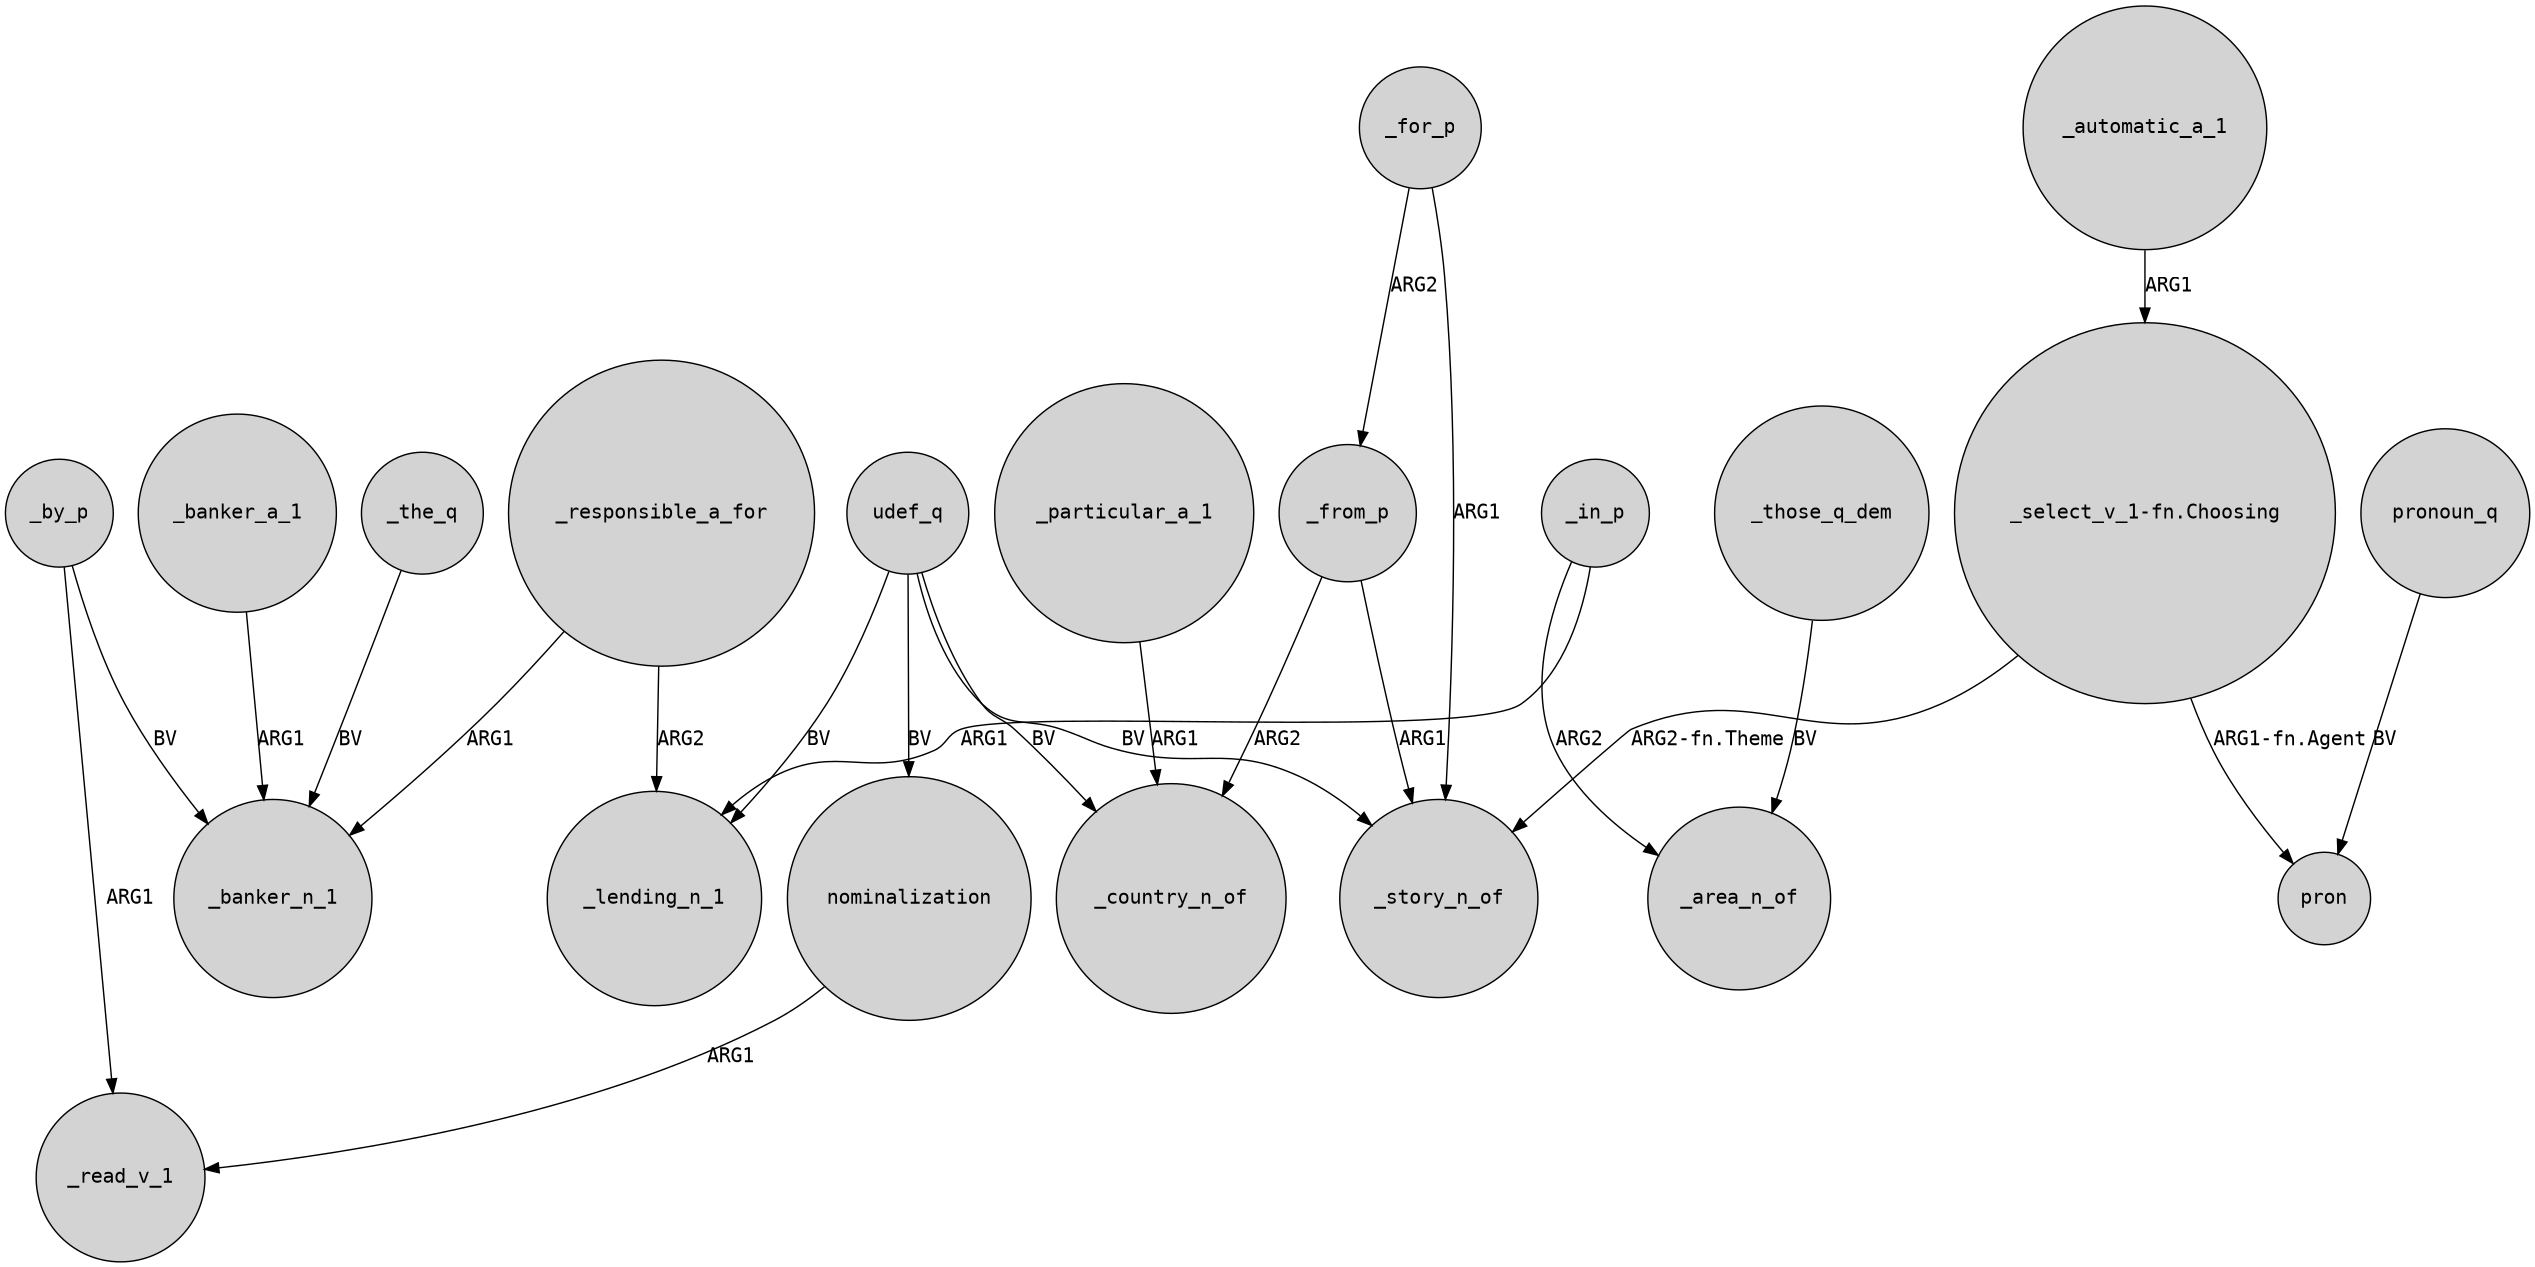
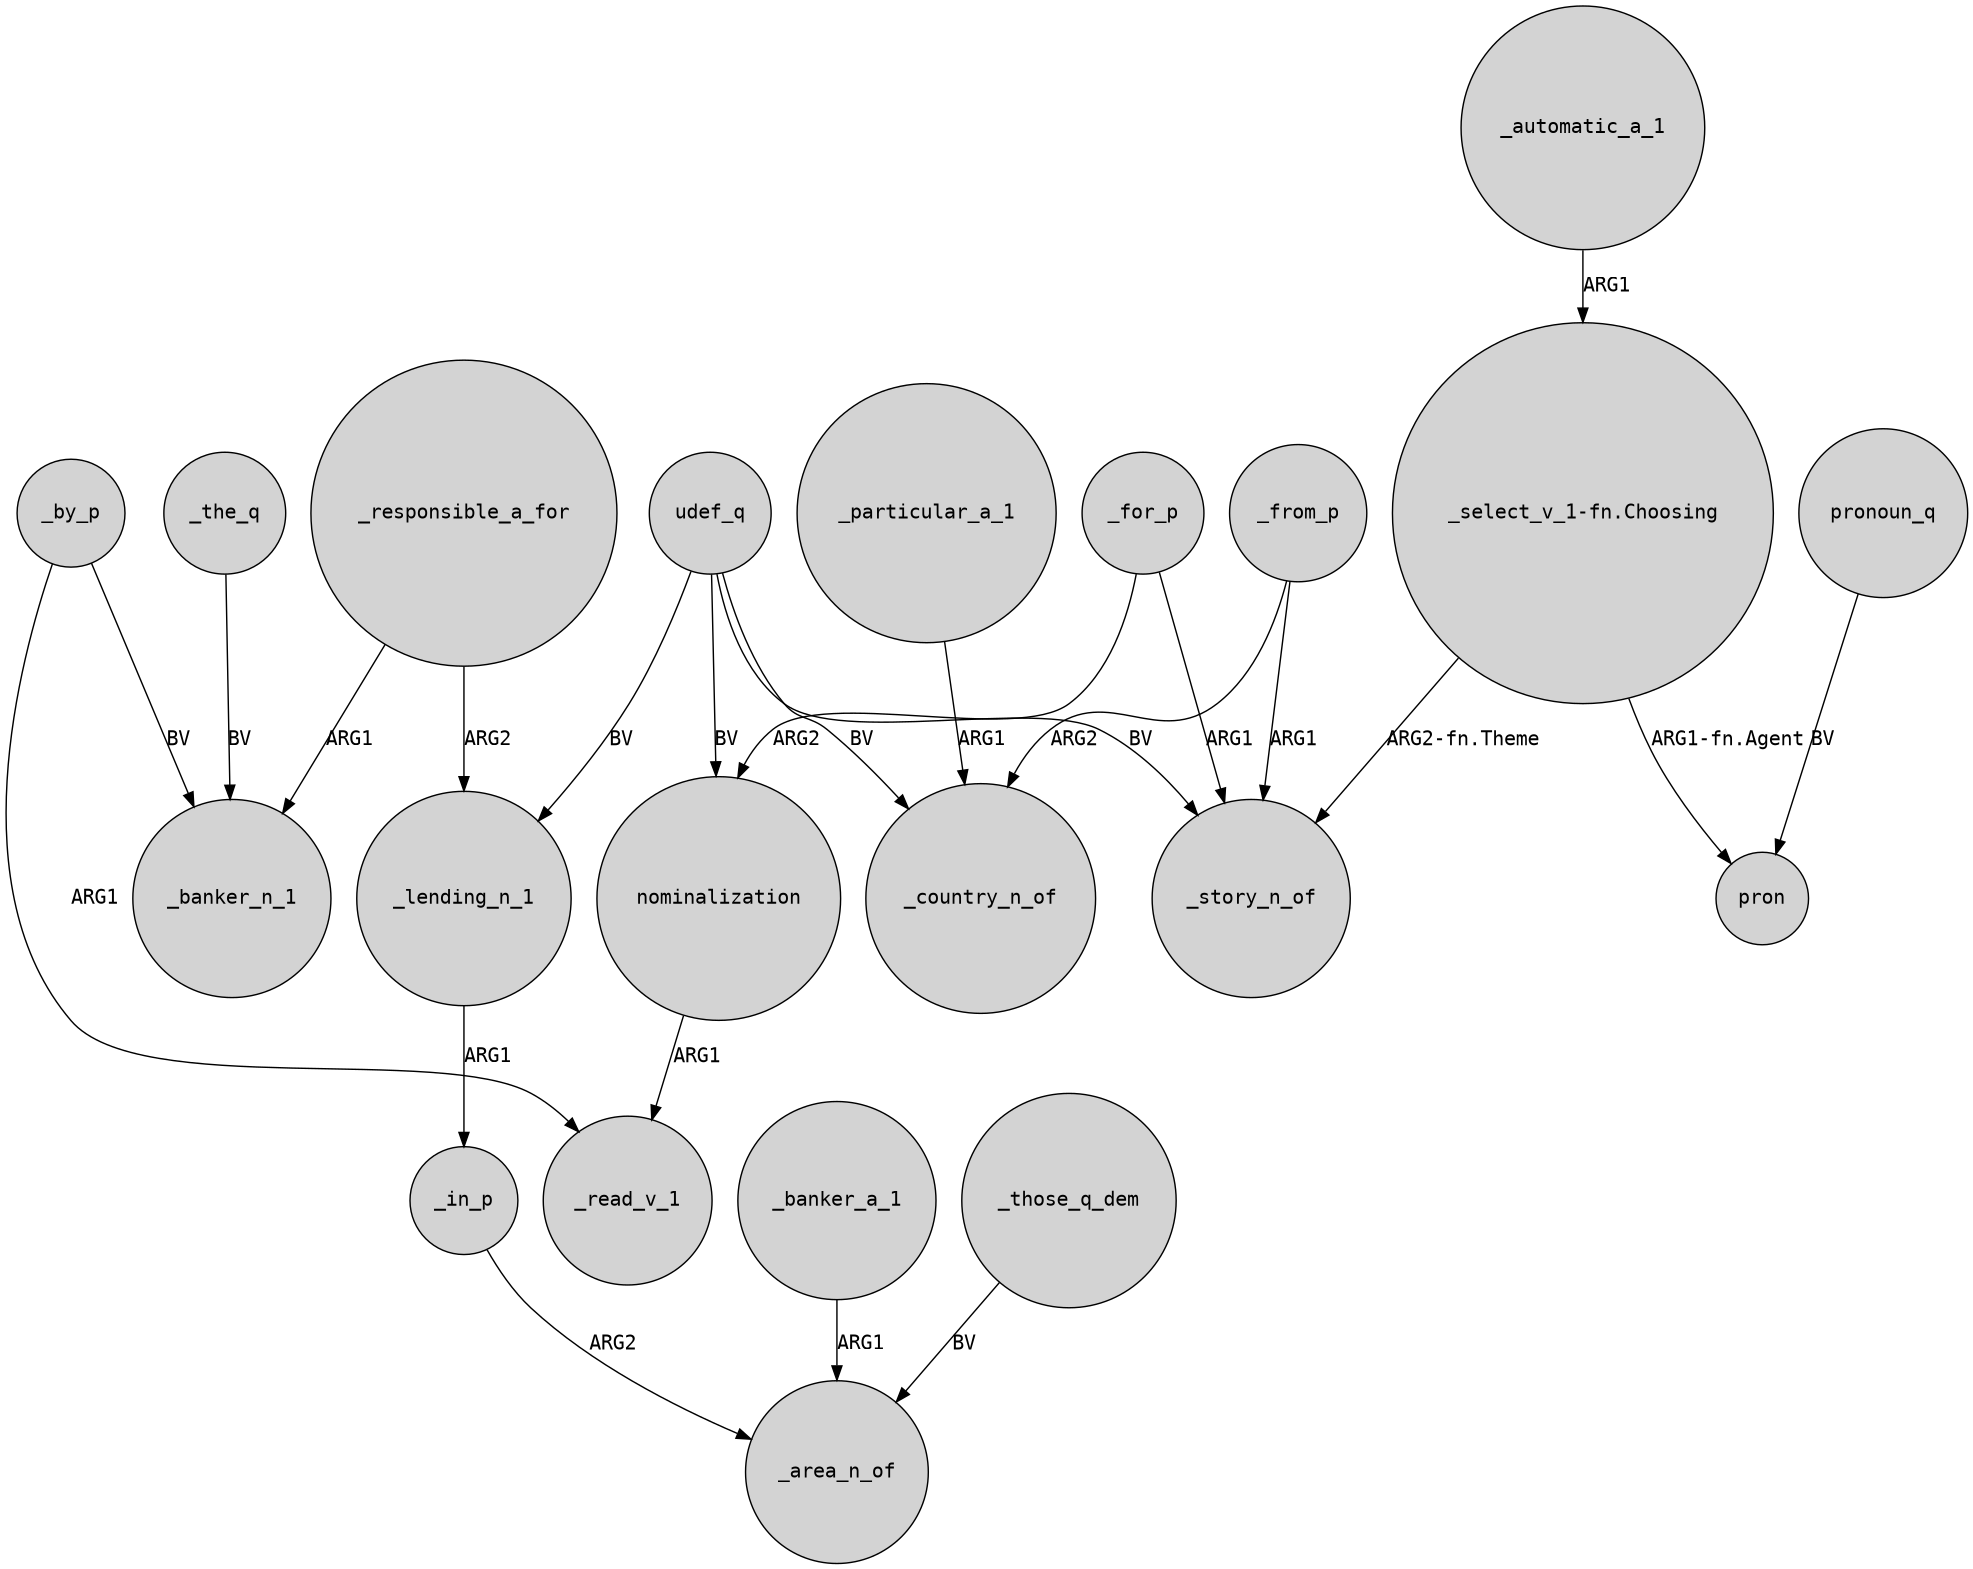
edge "_for_p" -> "_from_p": now "_for_p" -> "nominalization"
edge "_banker_a_1" -> "_banker_n_1": now "_banker_a_1" -> "_area_n_of"
edge "_in_p" -> "_lending_n_1": reversed
